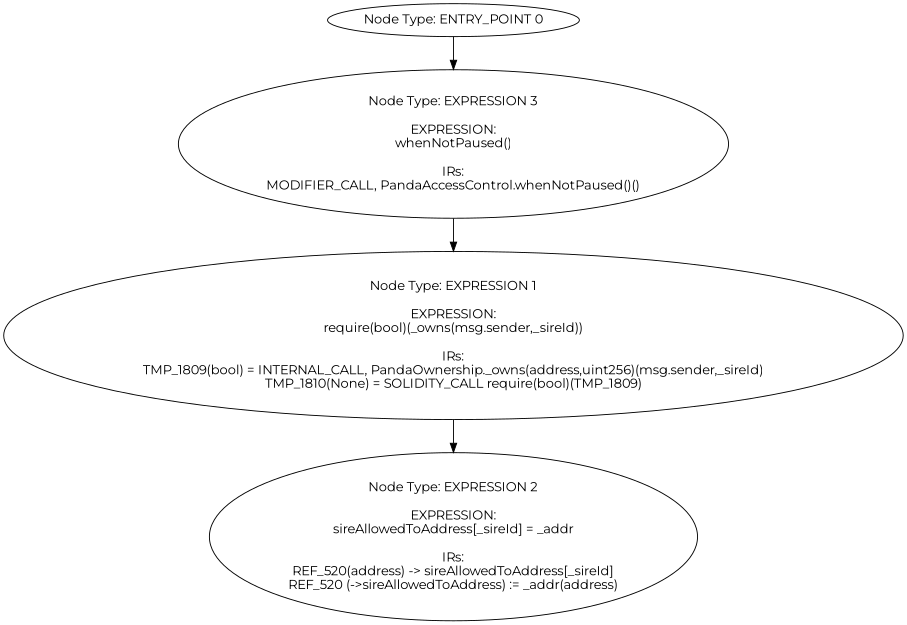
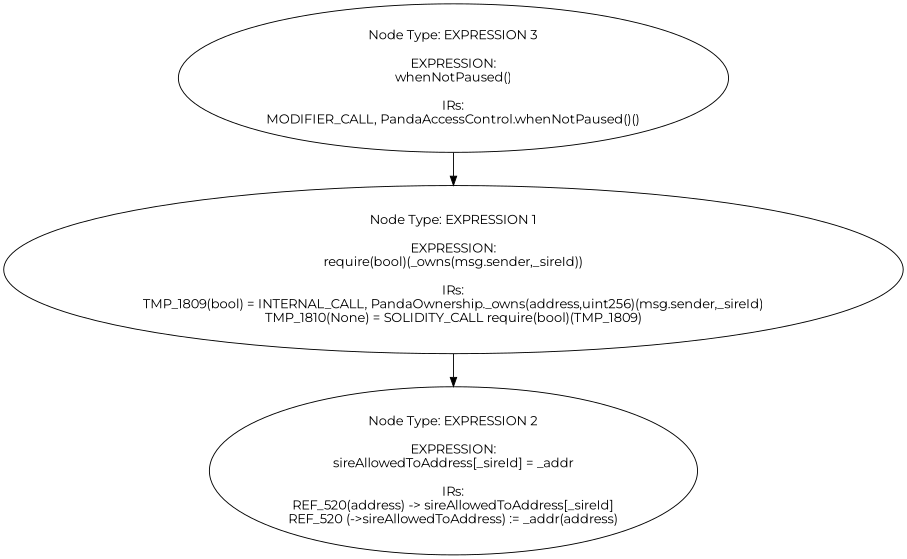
node "Node Type: ENTRY_POINT 0": removed
